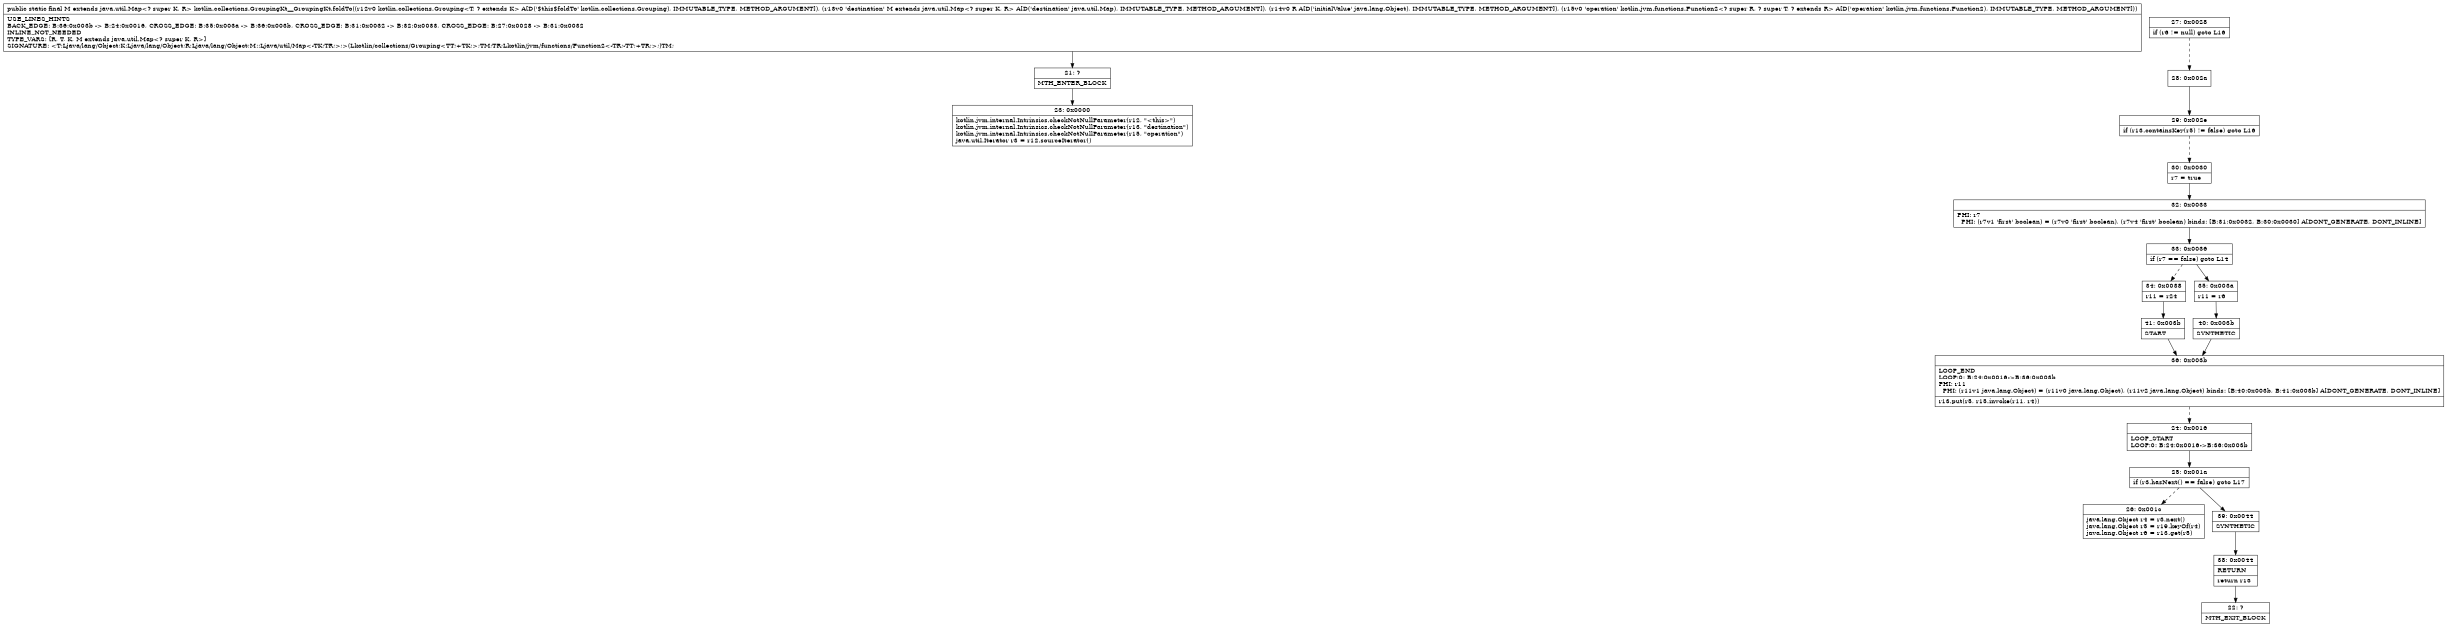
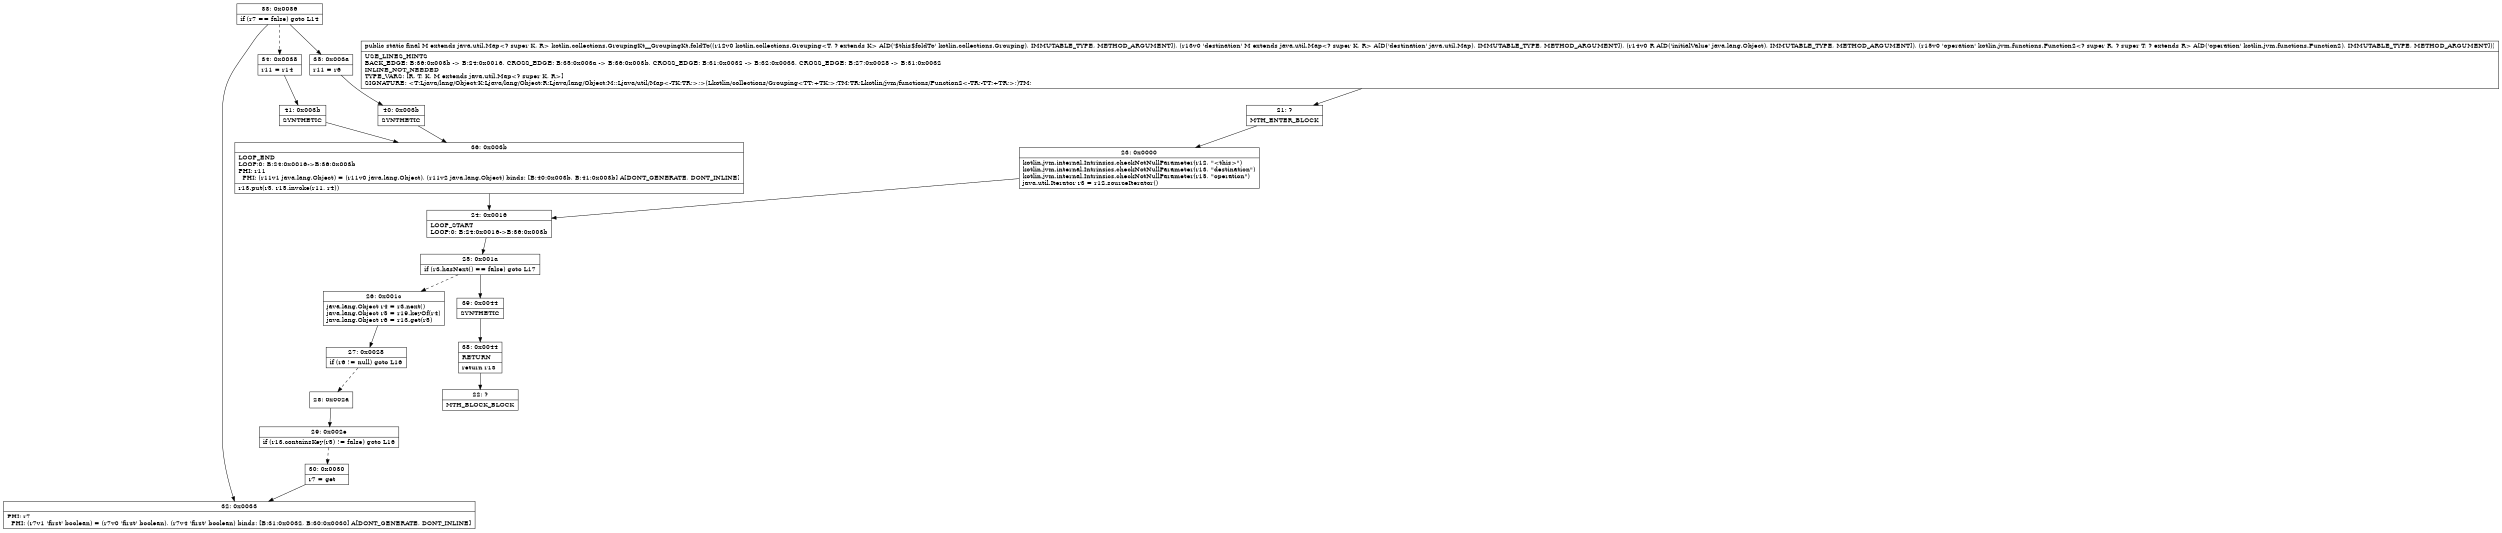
node "30: 0x0030": text "r7 = true" -> "r7 = get"
edge "23: 0x0000" -> "24: 0x0016": added
edge "32: 0x0033" -> "33: 0x0036": reversed
node "34: 0x0038": text "r11 = r24" -> "r11 = r14"
edge "26: 0x001c" -> "27: 0x0028": added
node "41: 0x003b": text "START" -> "SYNTHETIC"
edge "36: 0x003b" -> "24: 0x0016": style dashed -> solid
node "22: ?": text "MTH_EXIT_BLOCK" -> "MTH_BLOCK_BLOCK"
